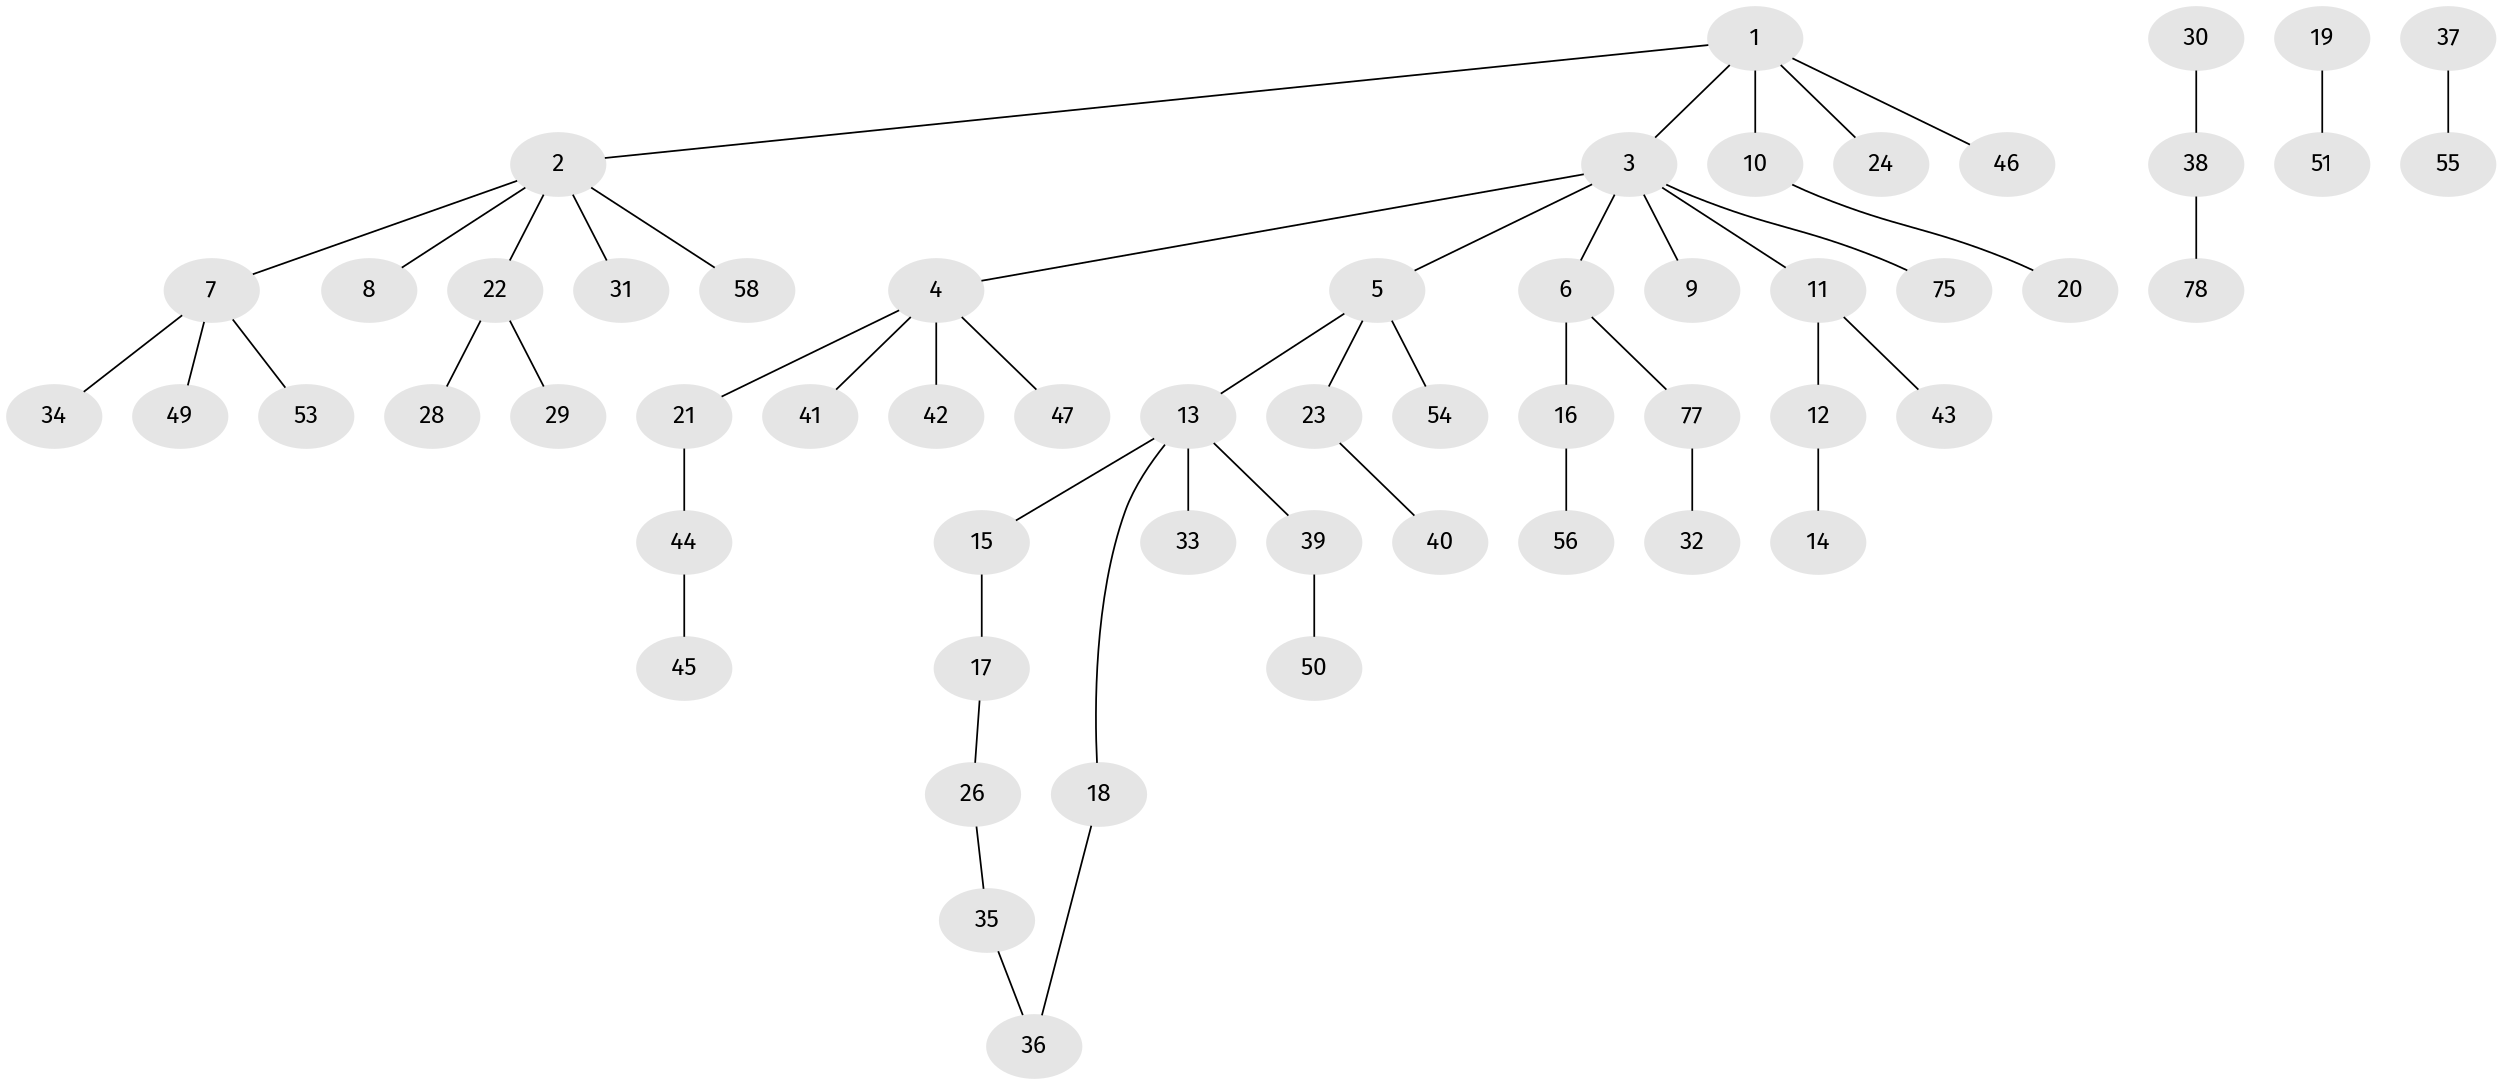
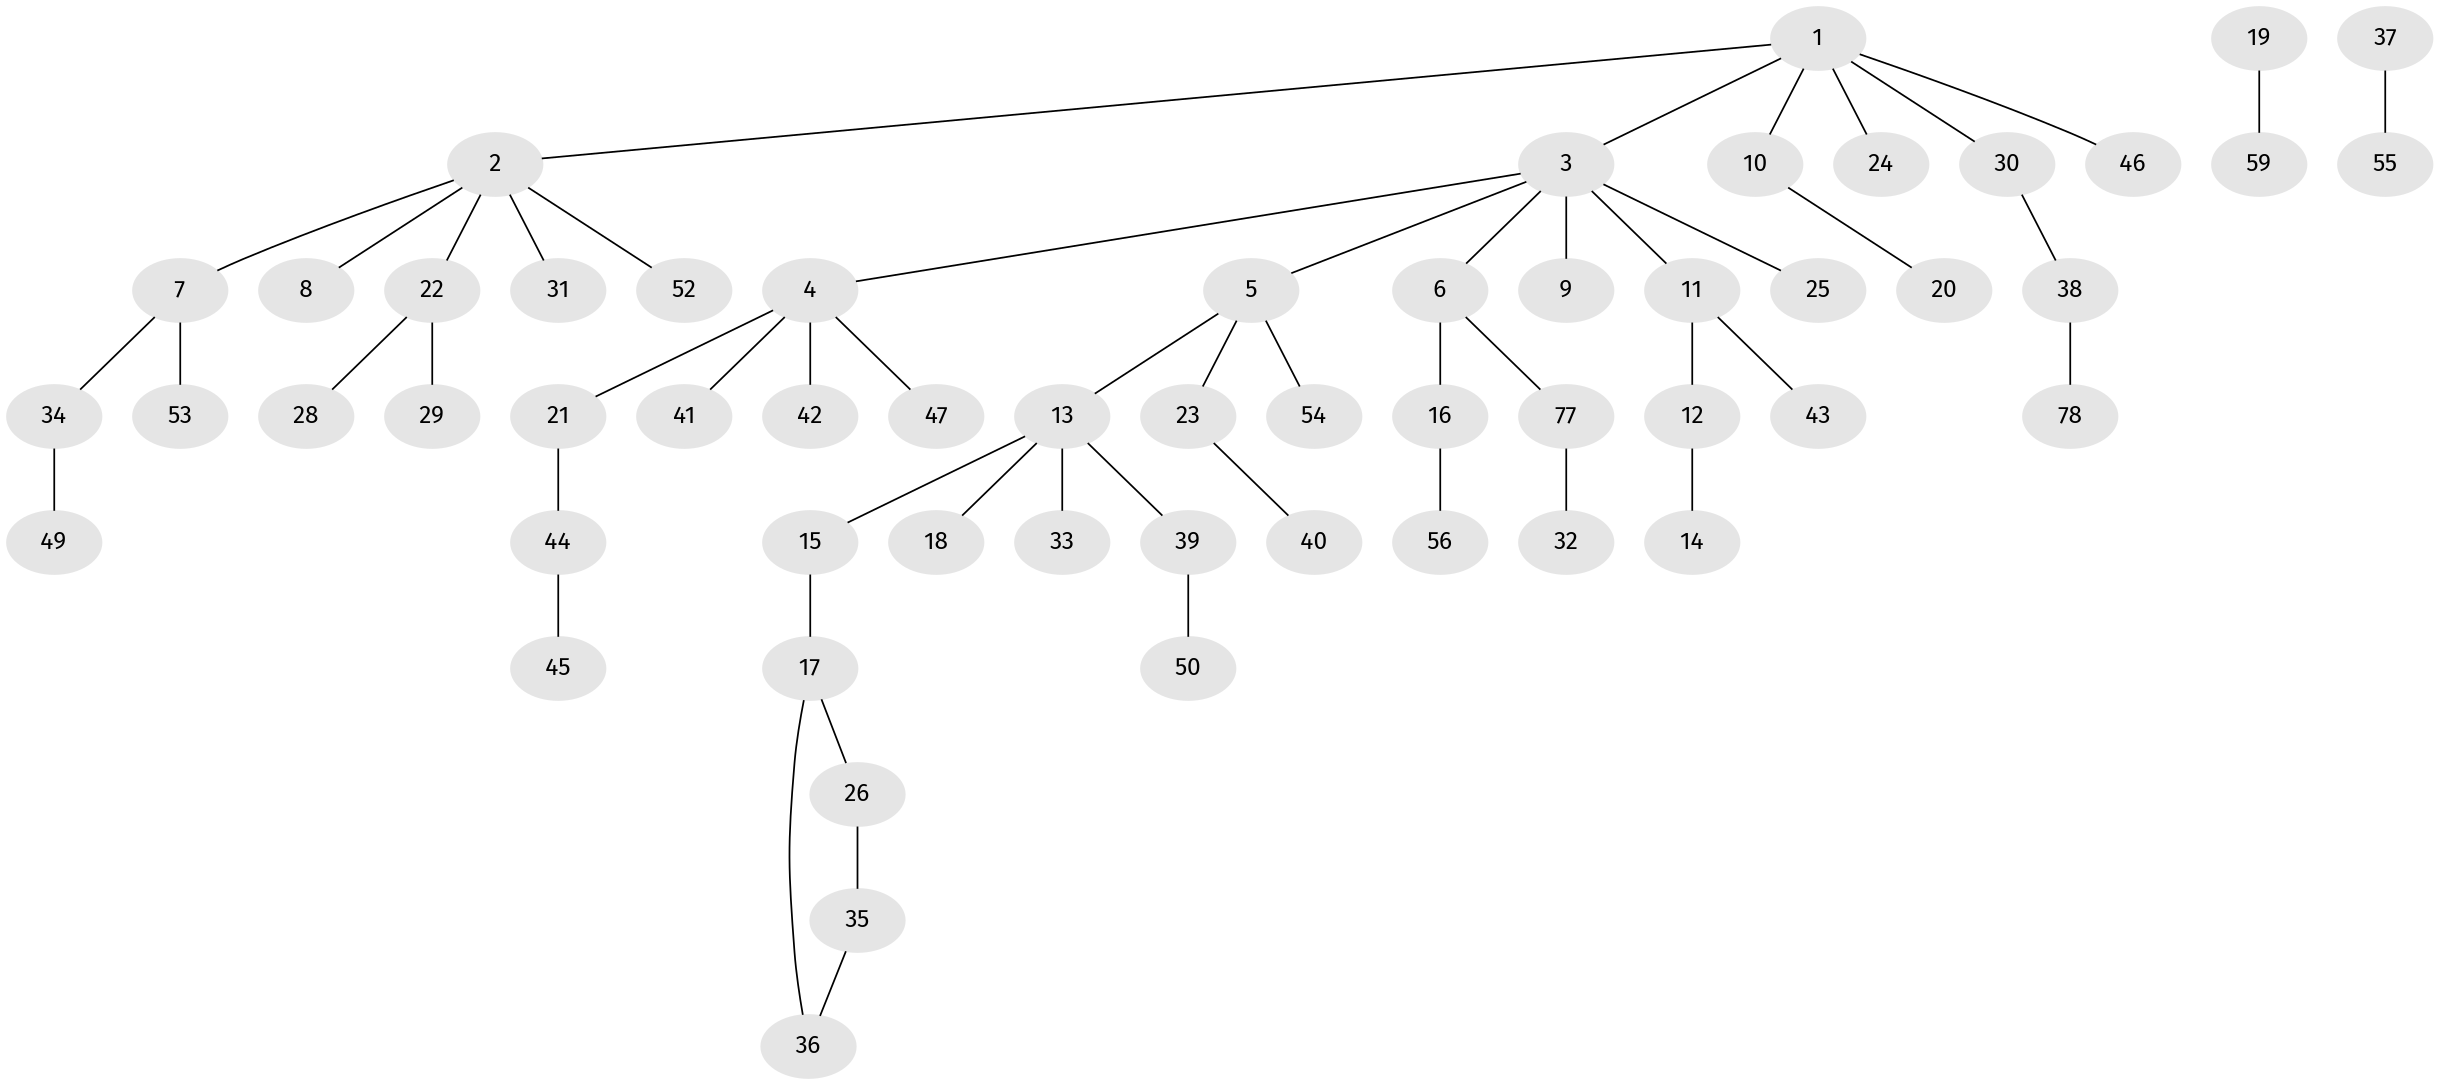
edge "1" -- "30": added
node "51": label "51" -> "59"
node "58": label "58" -> "52"
node "75": label "75" -> "25"
edge "7" -- "49": now "34" -- "49"
edge "18" -- "36": now "17" -- "36"
